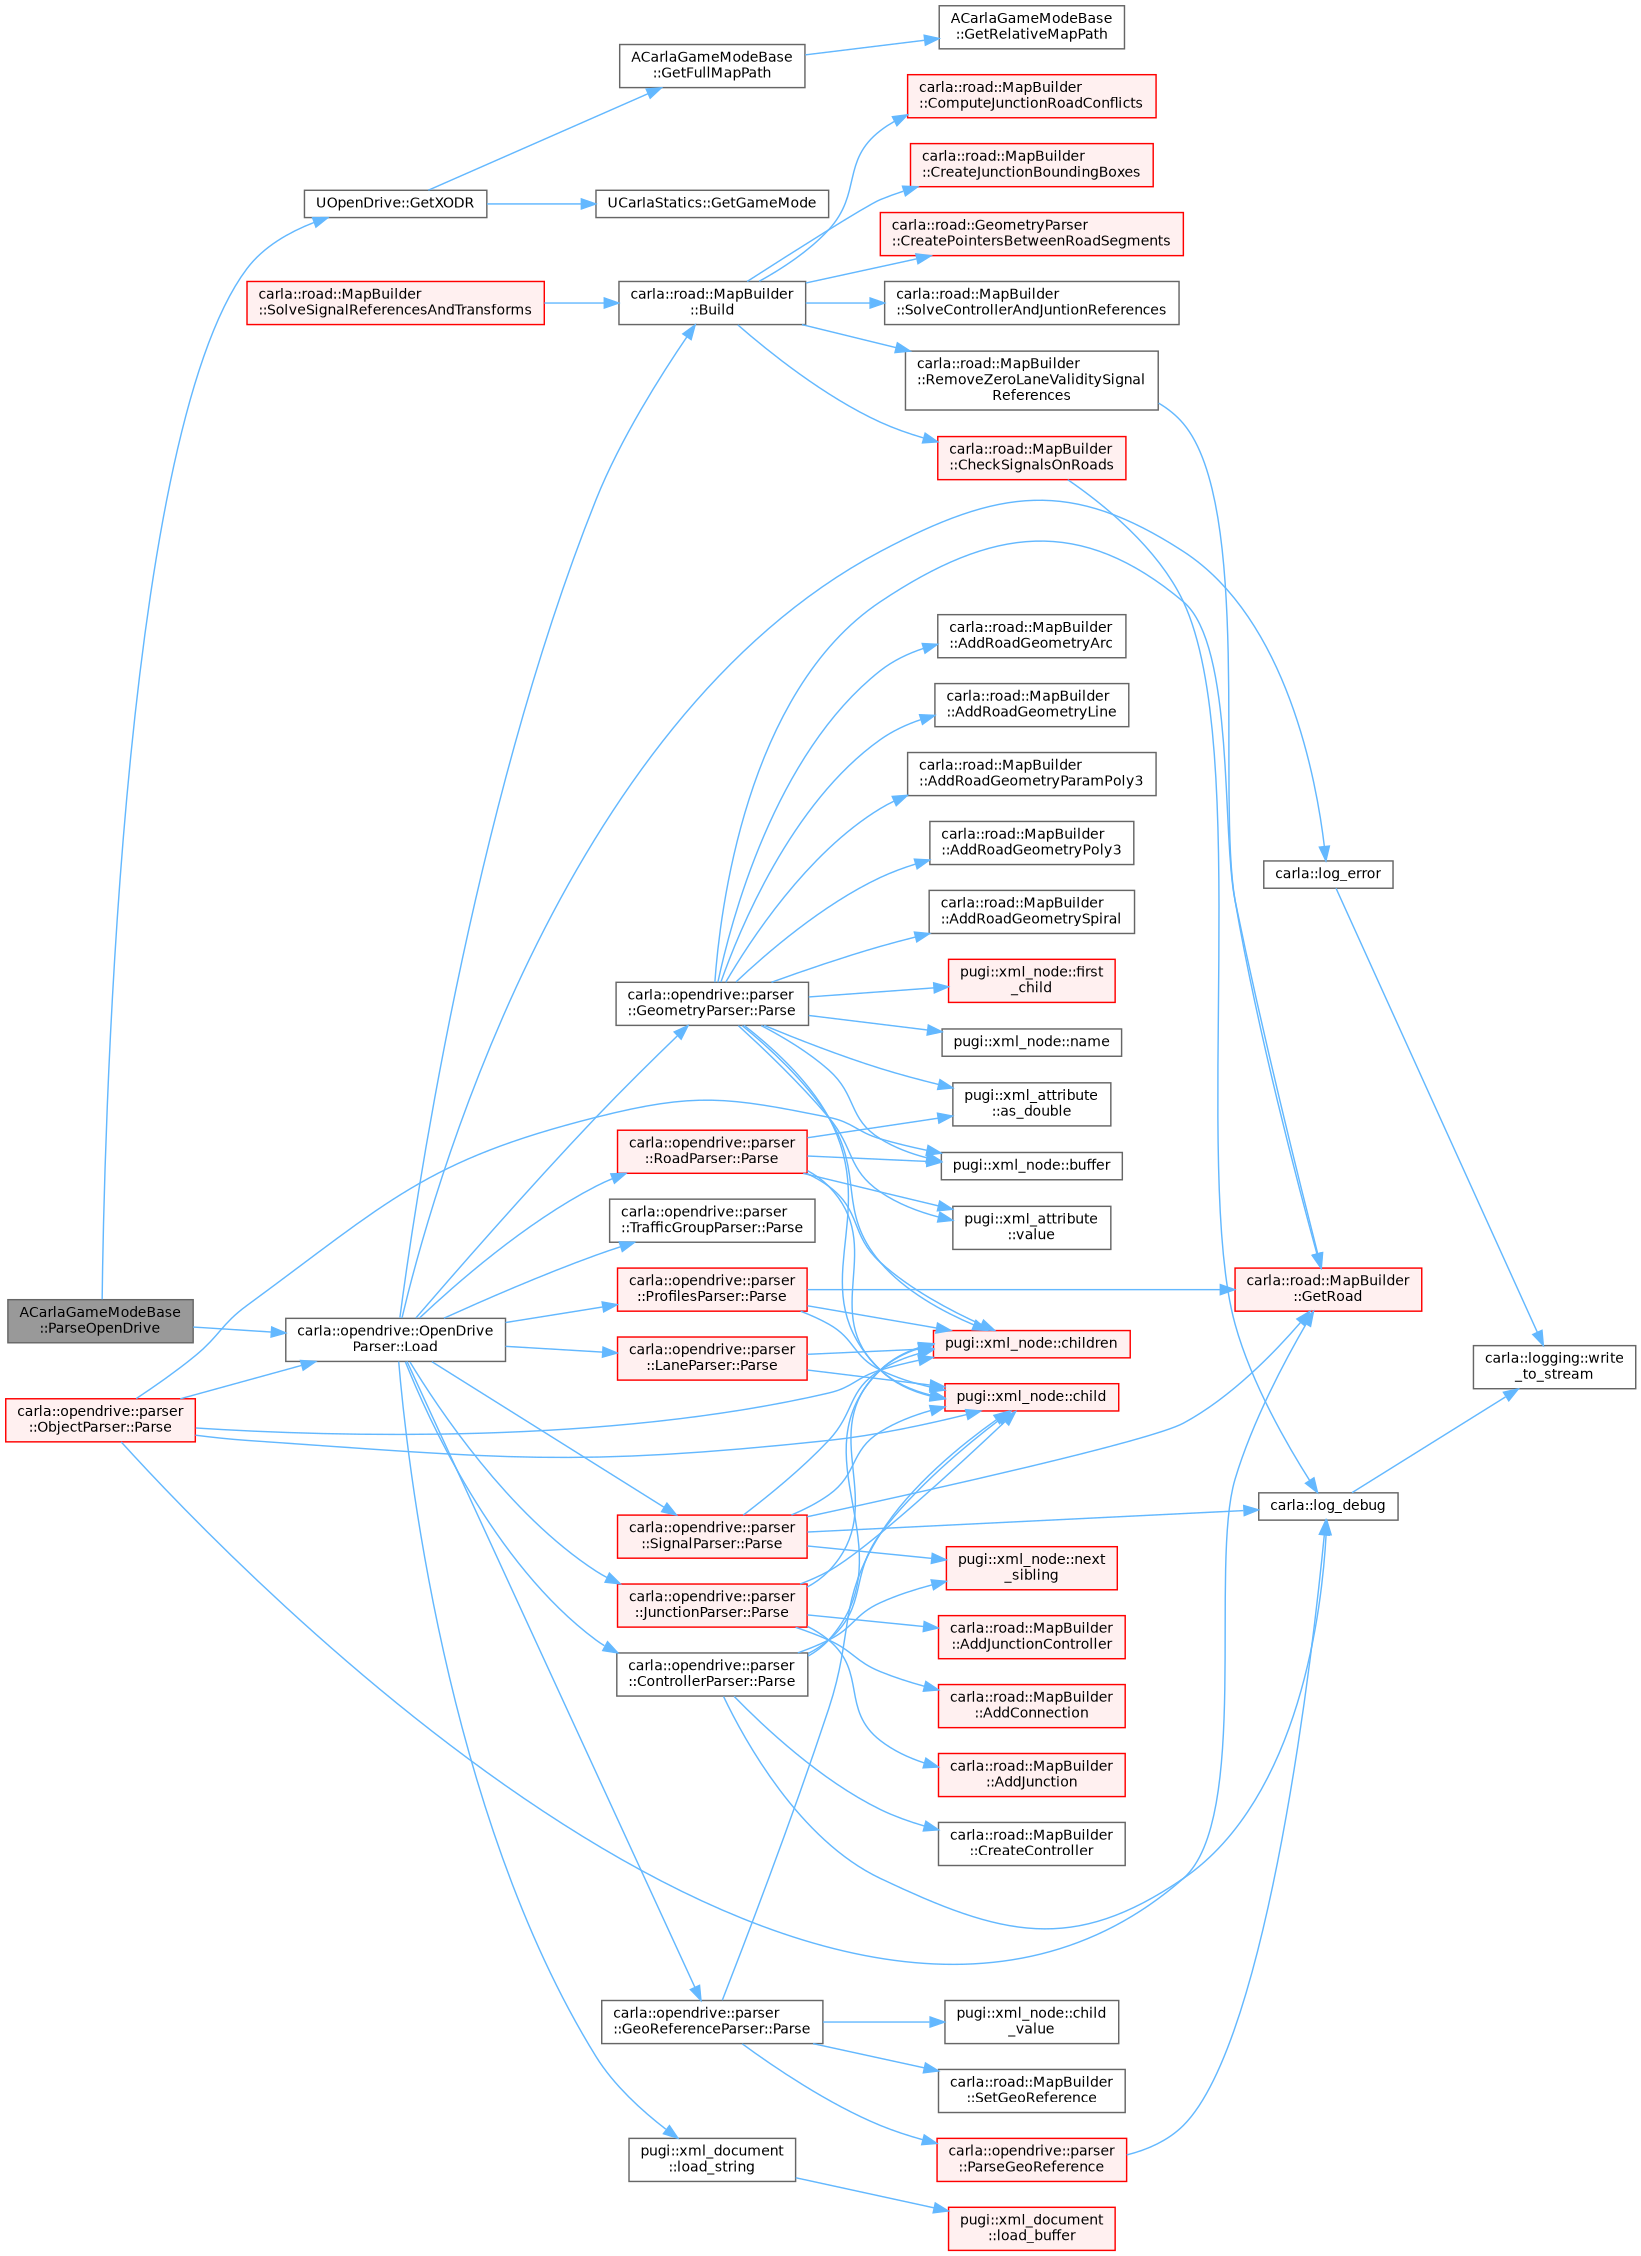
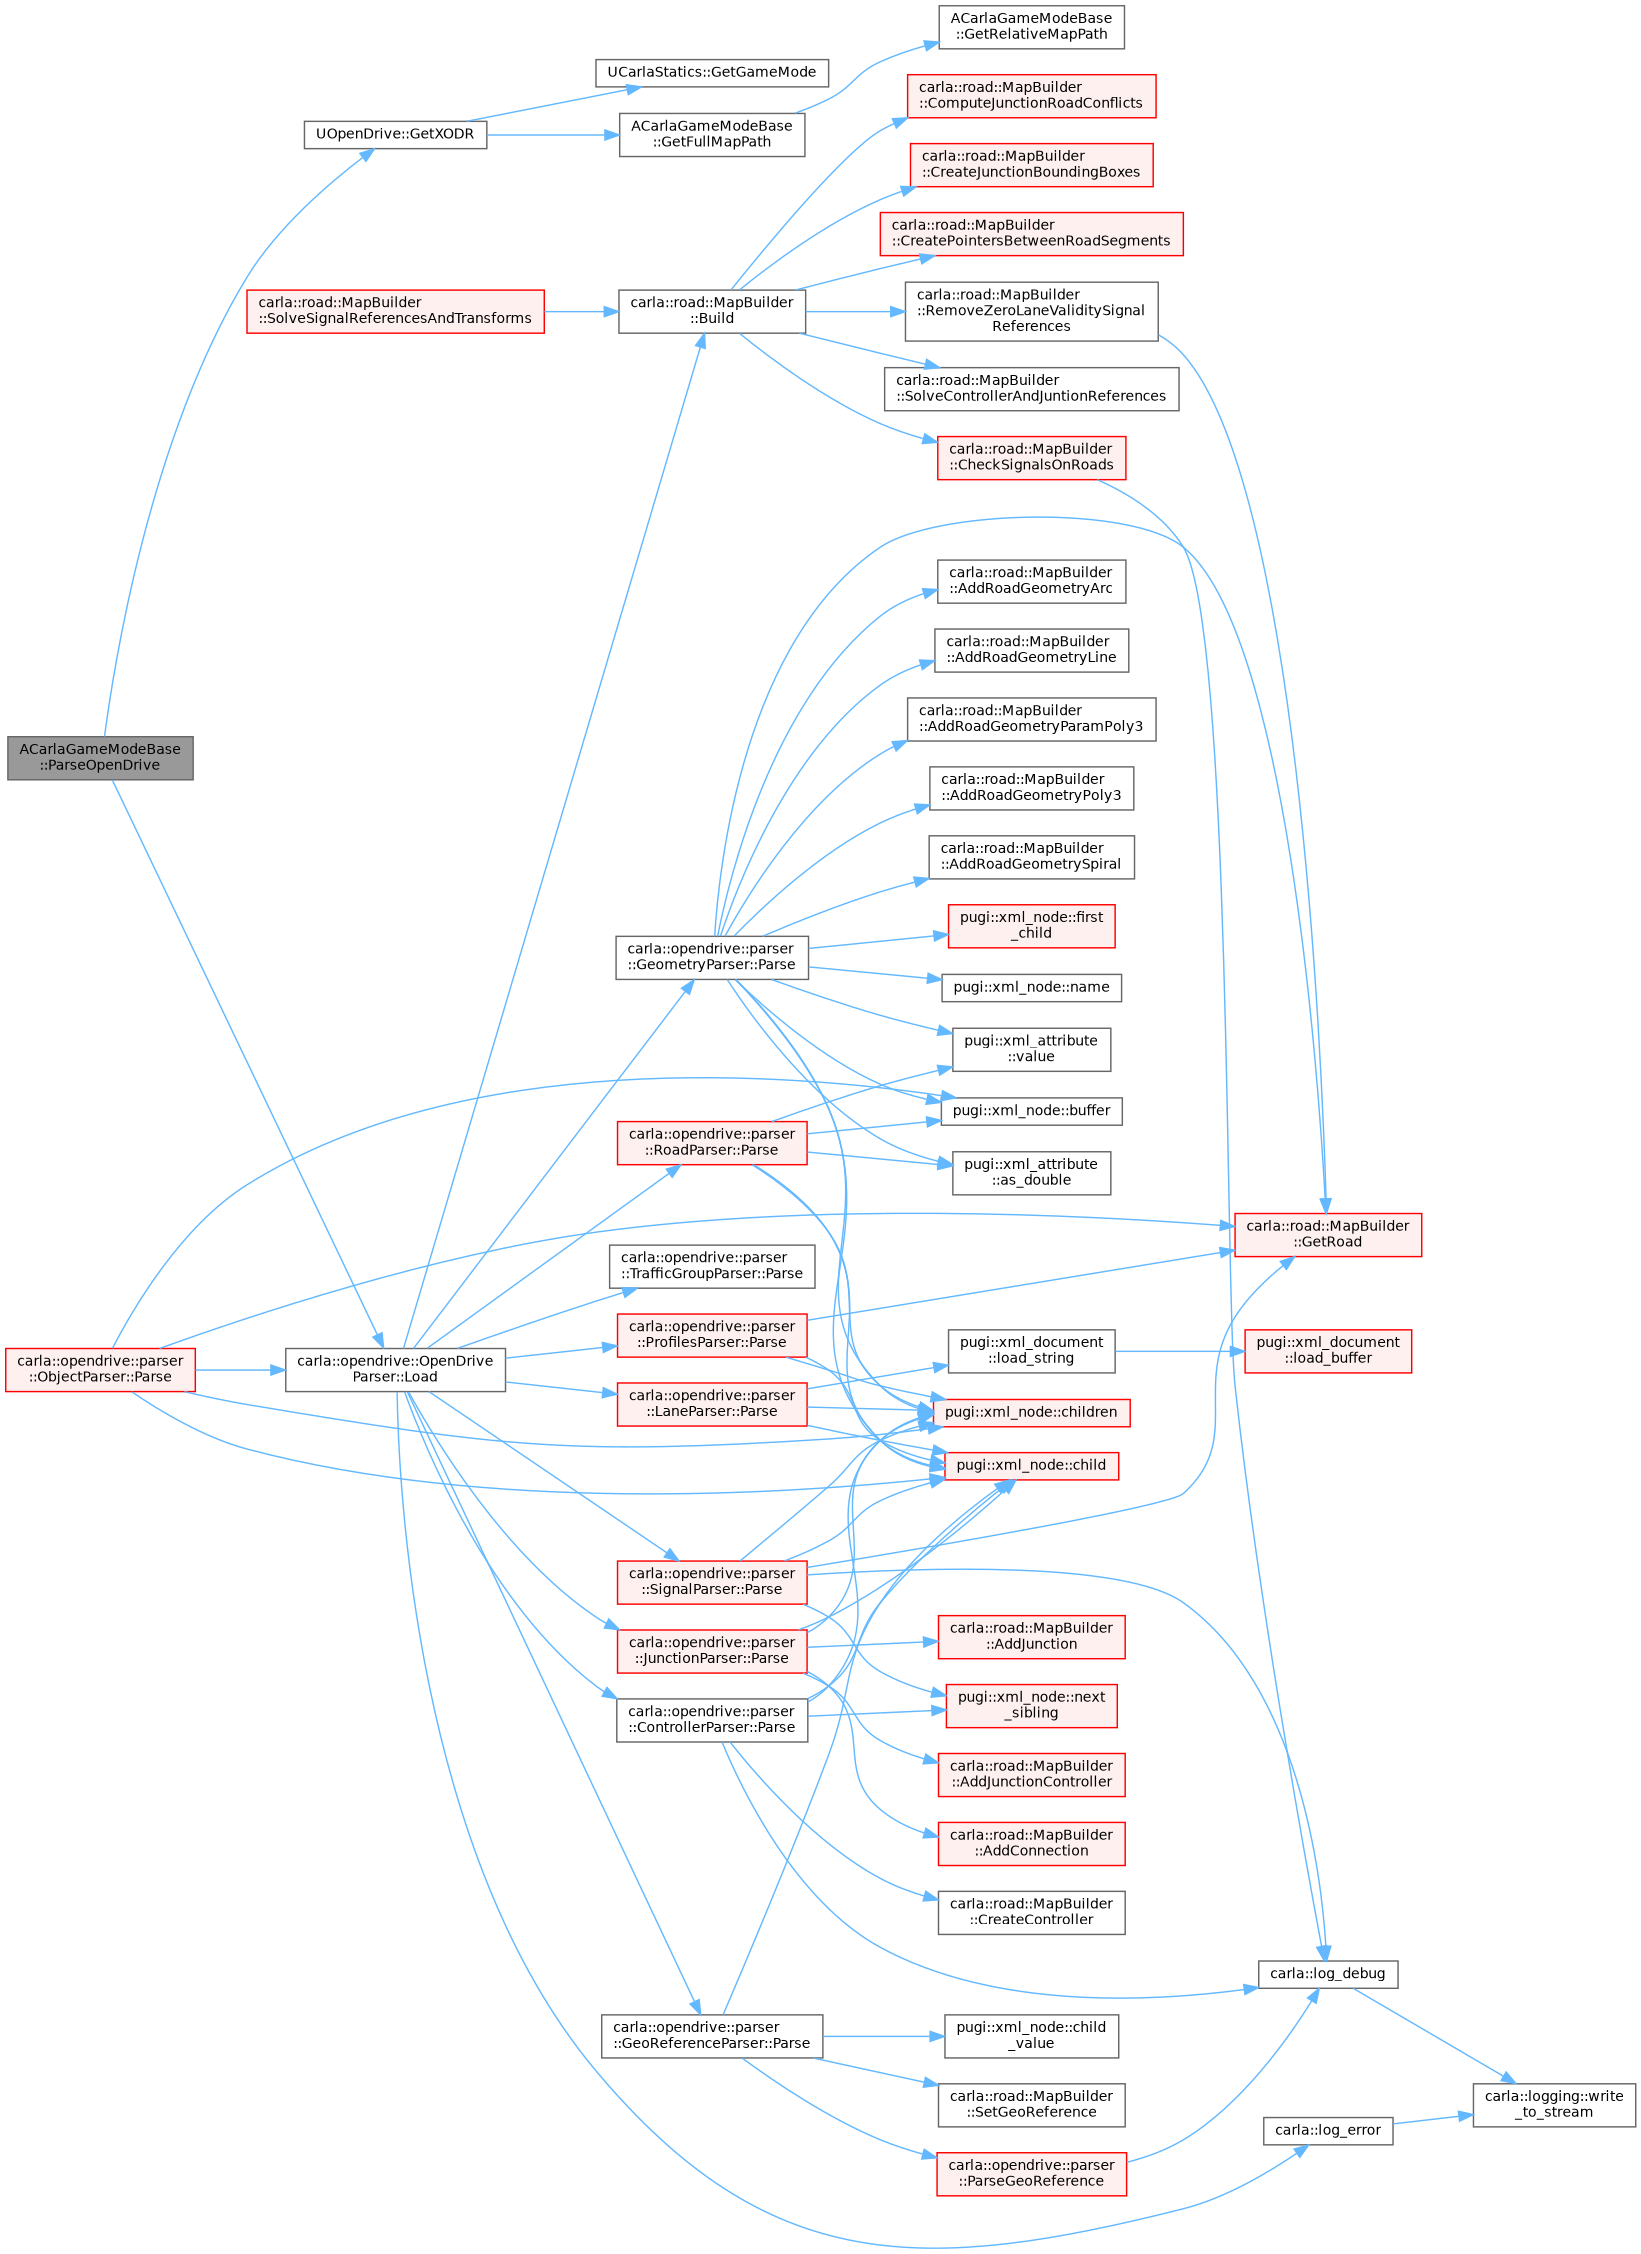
node "carla::road::GeometryParser ::CreatePointersBetweenRoadSegments": label "carla::road::GeometryParser ::CreatePointersBetweenRoadSegments" -> "carla::road::MapBuilder ::CreatePointersBetweenRoadSegments"
edge "carla::opendrive::OpenDrive Parser::Load" -> "pugi::xml_document ::load_string": now "carla::opendrive::parser ::LaneParser::Parse" -> "pugi::xml_document ::load_string"
